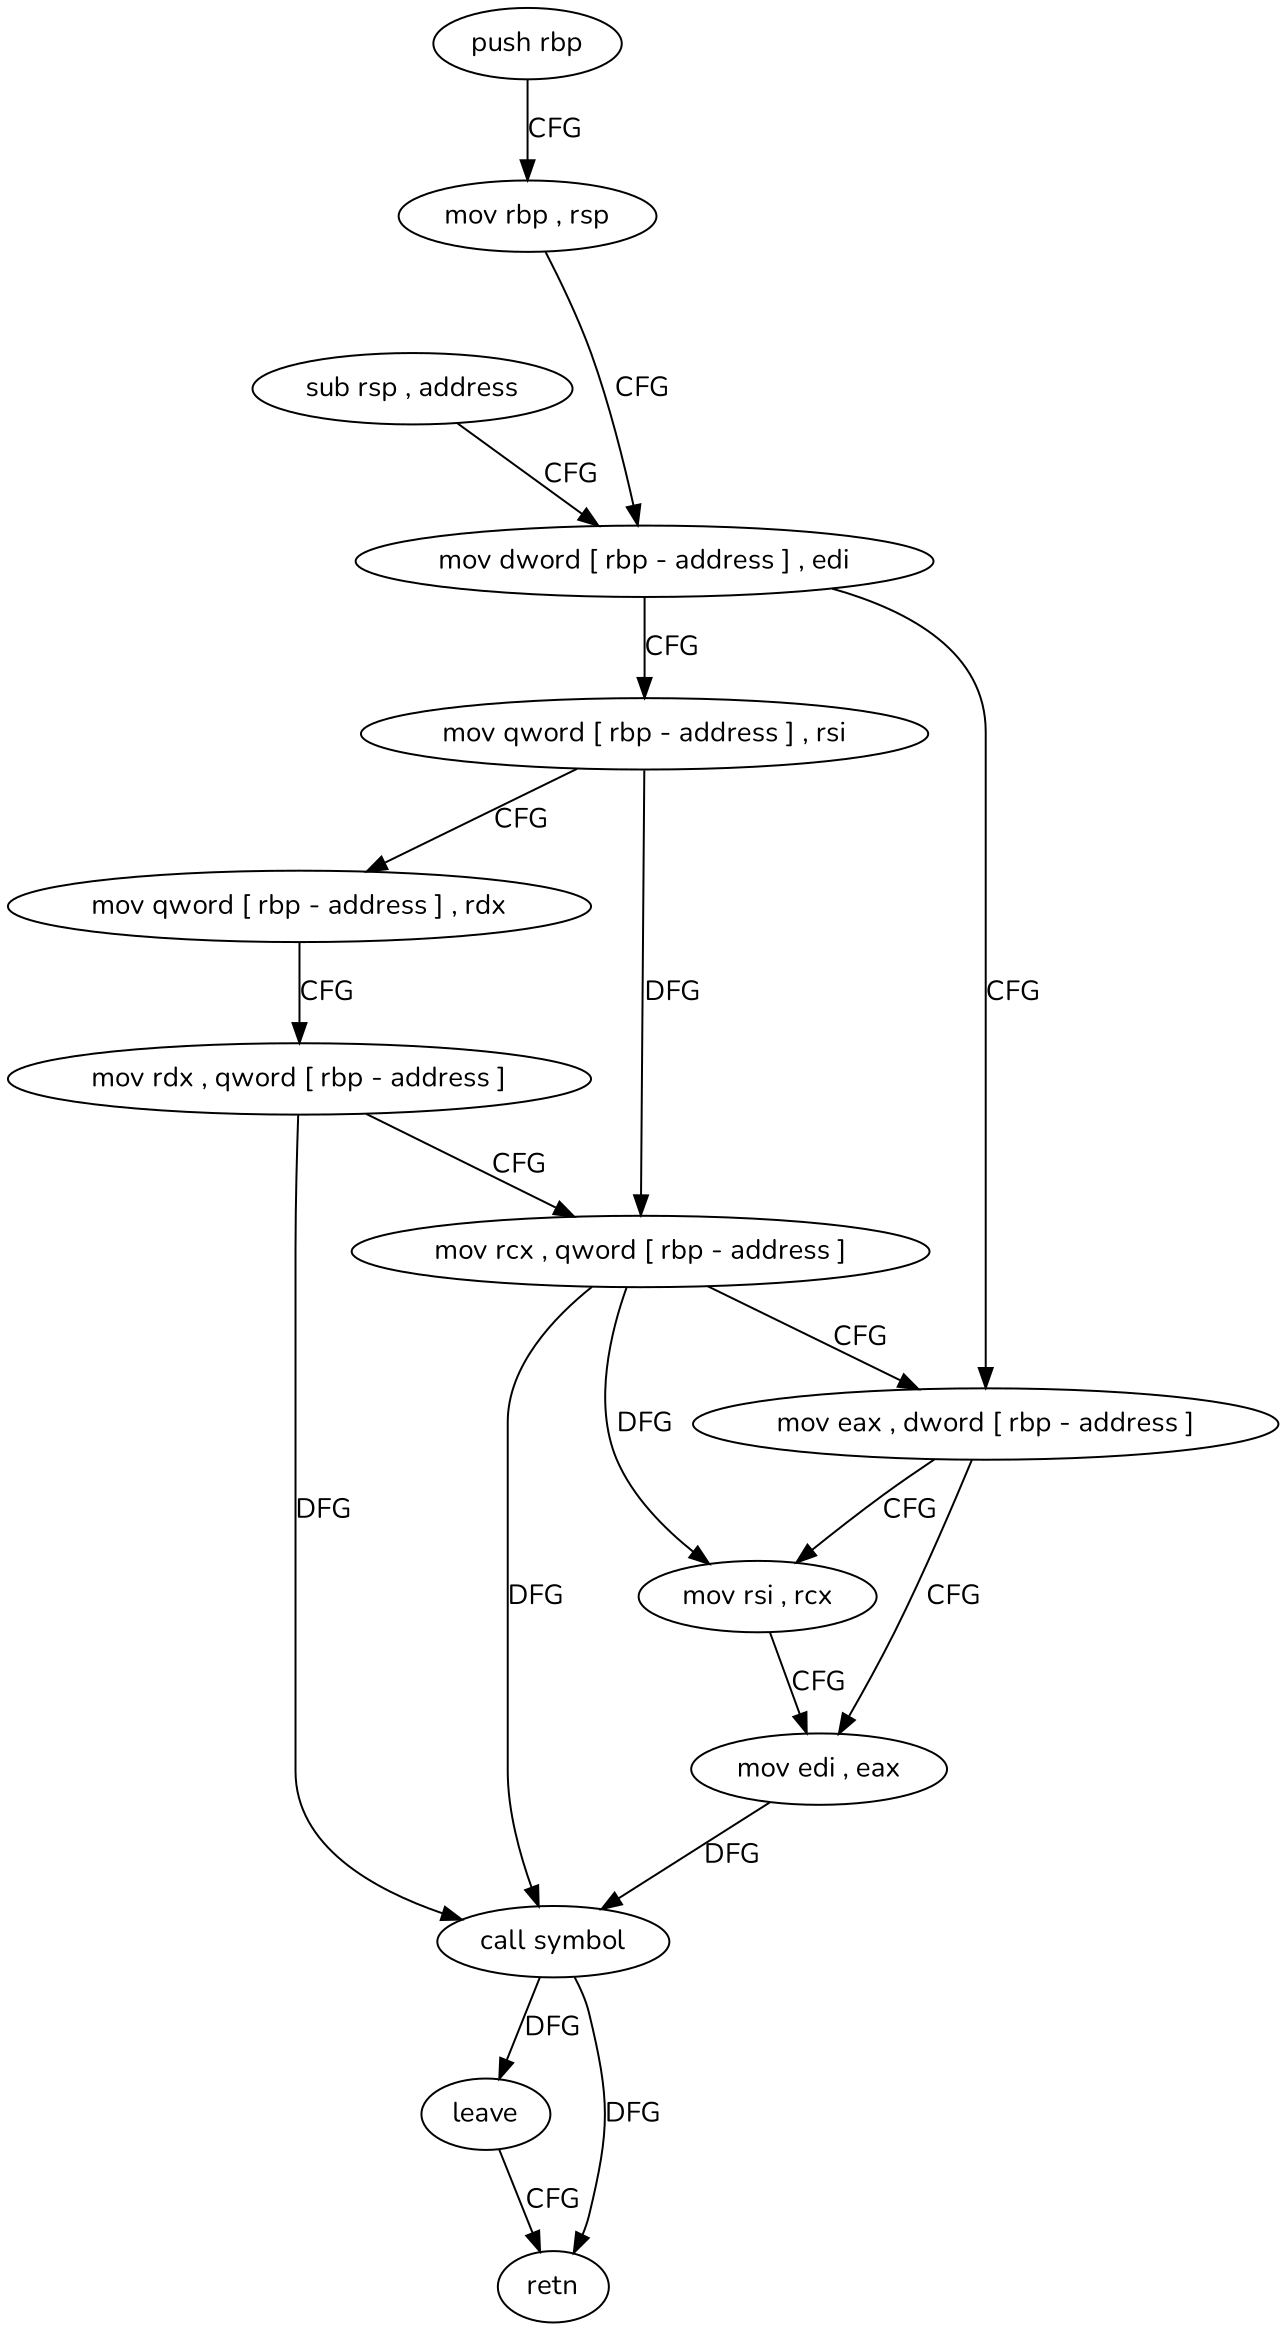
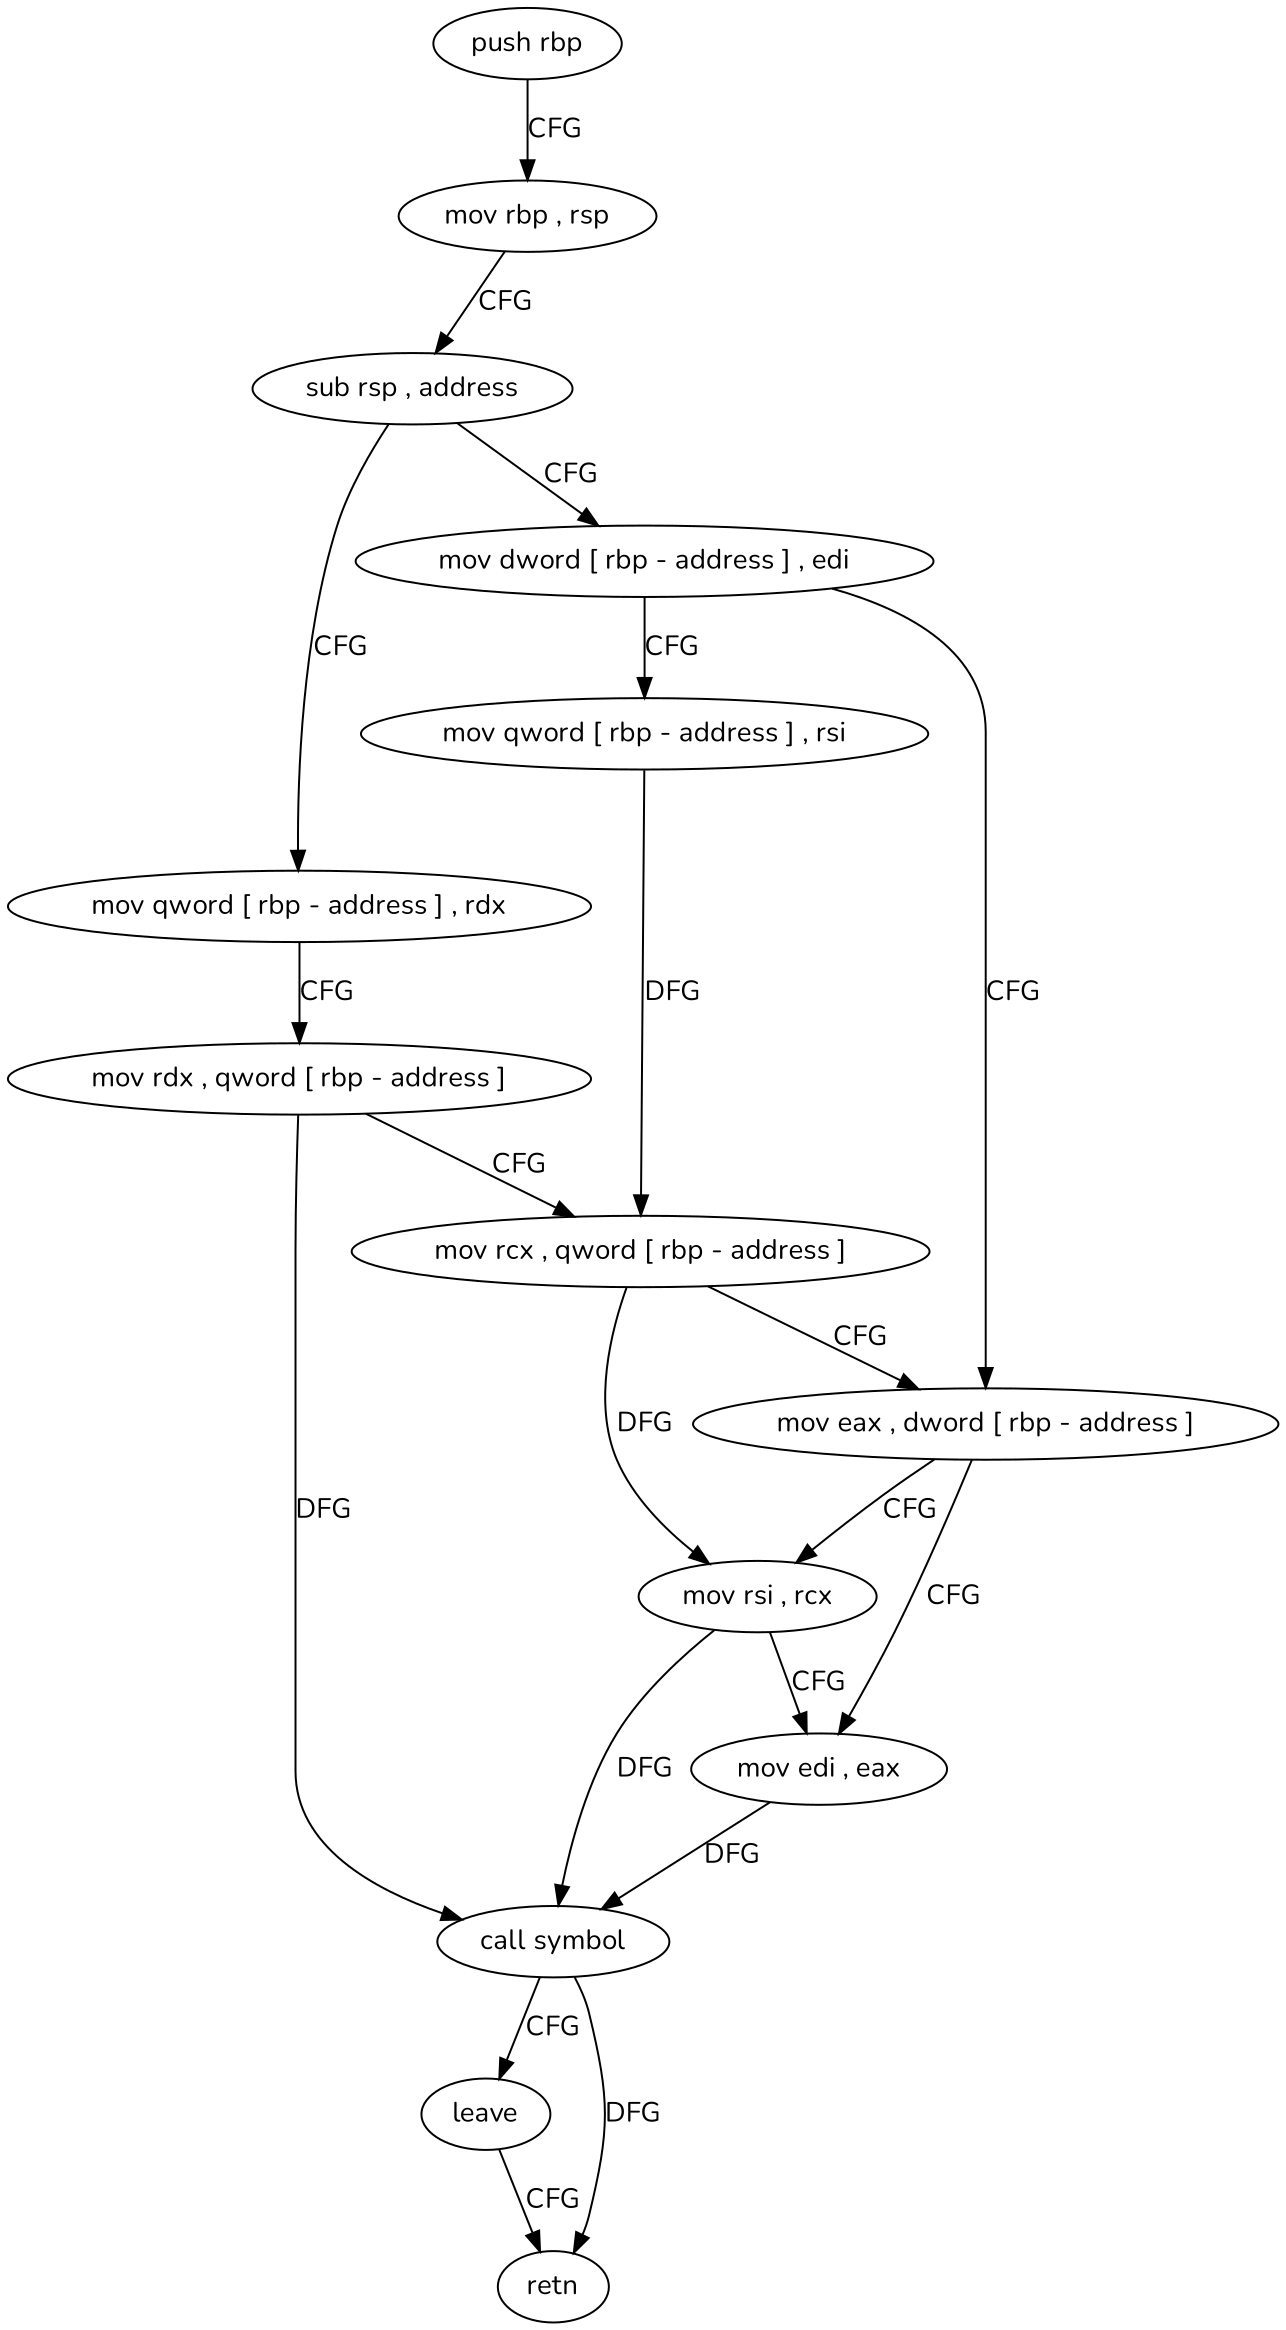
edge "mov rbp , rsp" -> "mov dword [ rbp - address ] , edi": now "mov rbp , rsp" -> "sub rsp , address"
edge "mov qword [ rbp - address ] , rsi" -> "mov qword [ rbp - address ] , rdx": now "sub rsp , address" -> "mov qword [ rbp - address ] , rdx"
edge "mov rcx , qword [ rbp - address ]" -> "call symbol": now "mov rsi , rcx" -> "call symbol"
edge "call symbol" -> "leave": label "DFG" -> "CFG"
